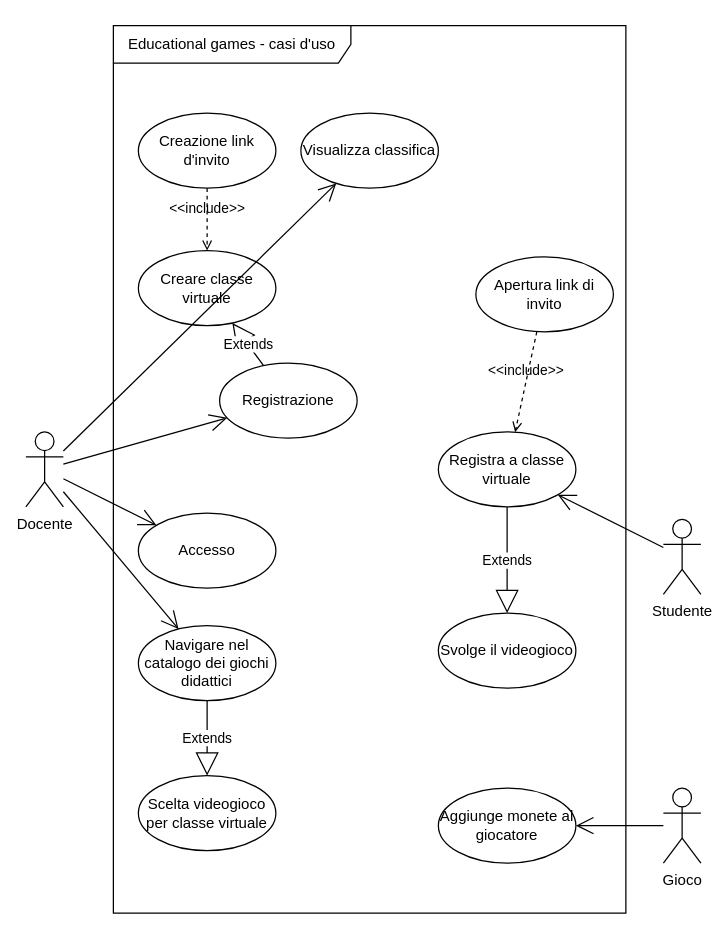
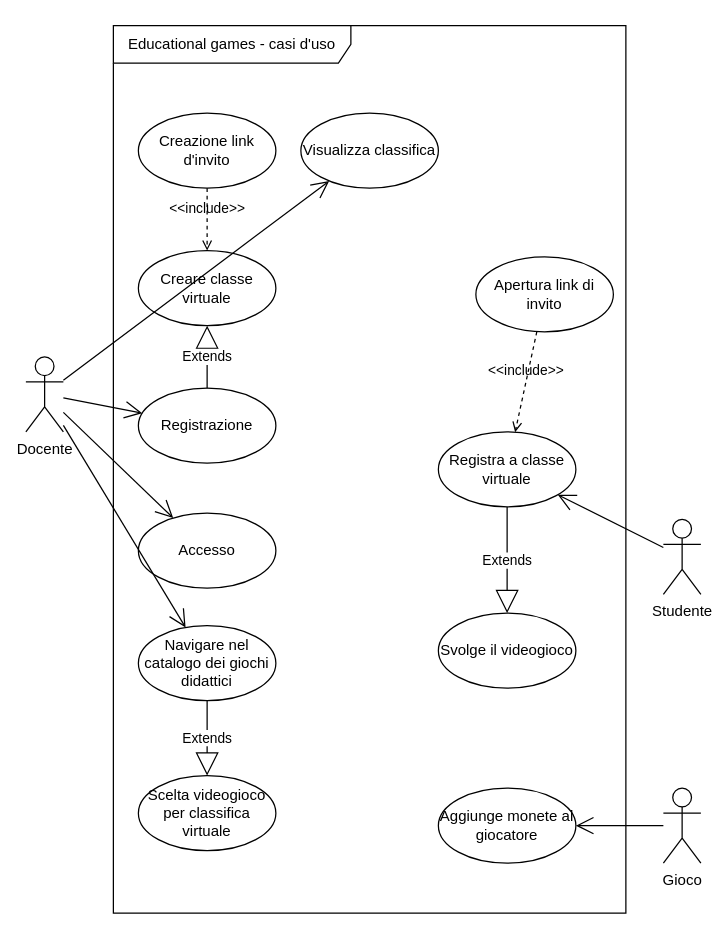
node "Registrazione": moved (288, 401) -> (207, 426)
node "Docente": moved (44, 469) -> (44, 394)
node "Scelta videogioco per classe virtuale": label "Scelta videogioco per classe virtuale" -> "Scelta videogioco per classifica virtuale"
